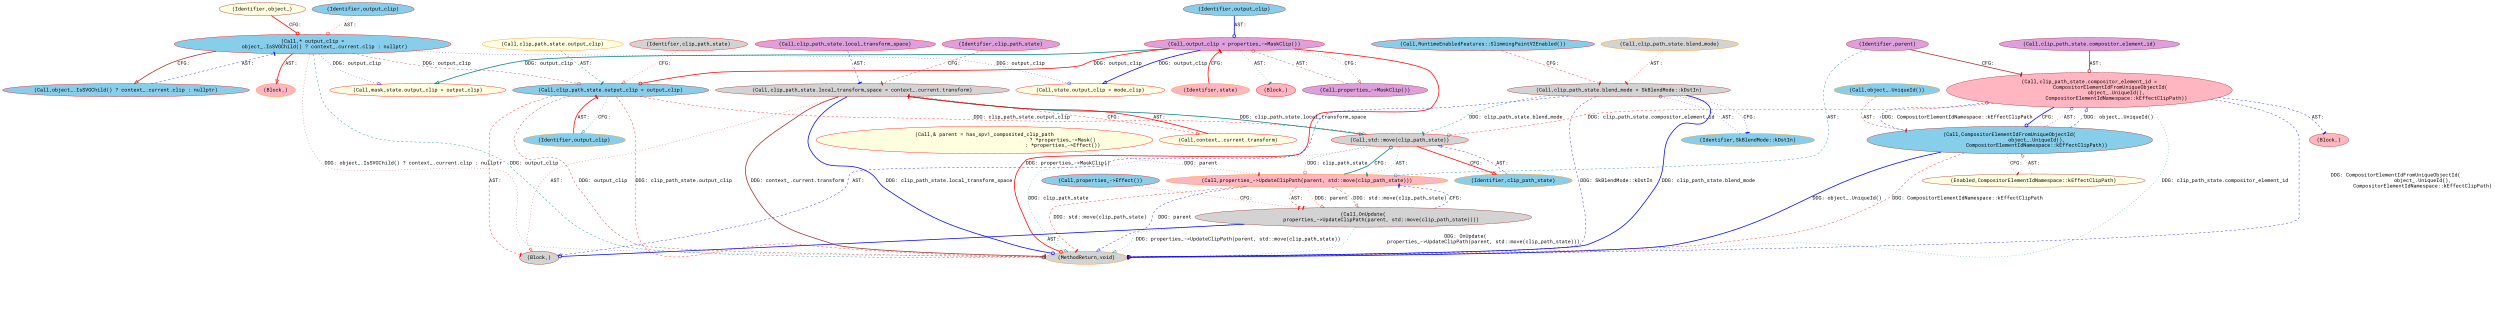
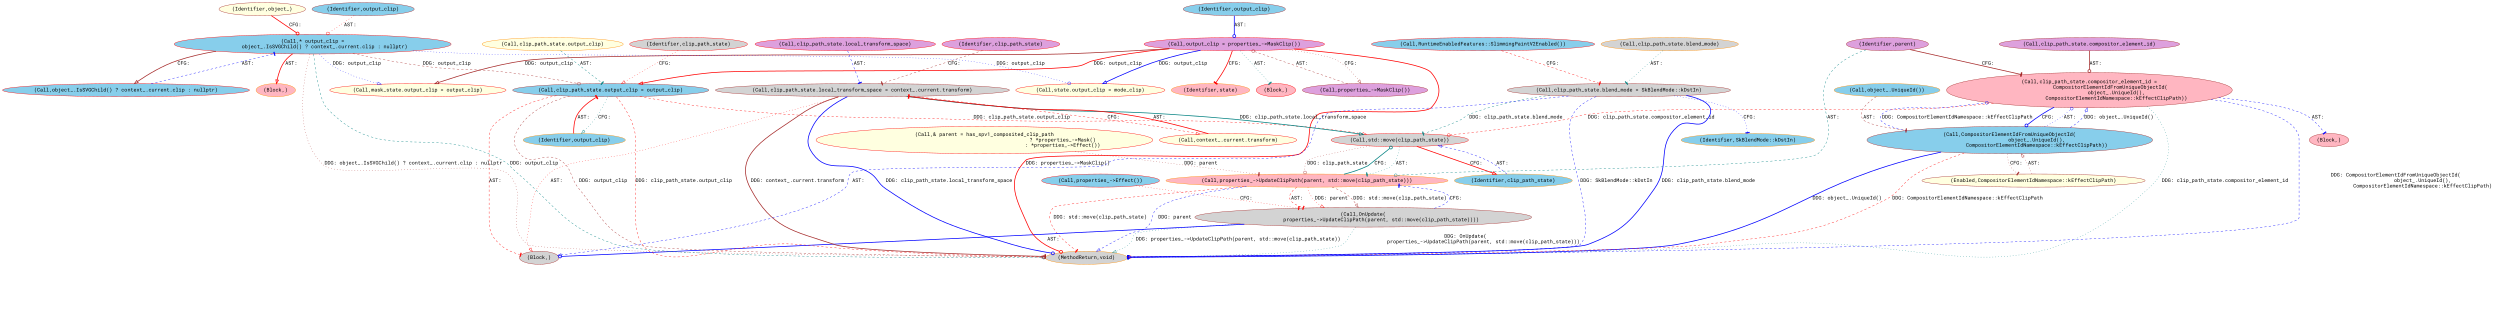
edge "(Call,output_clip = properties_->MaskClip())" -> "(Call,mask_state.output_clip = output_clip)": color teal -> brown
edge "(Identifier,state)" -> "(Call,output_clip = properties_->MaskClip())": reversed
edge "(Call,clip_path_state.blend_mode)" -> "(Call,clip_path_state.blend_mode = SkBlendMode::kDstIn)": color red -> teal
edge "(Call,output_clip = properties_->MaskClip())" -> "(Call,clip_path_state.output_clip = output_clip)": arrowhead odot -> onormal
edge "(Identifier,SkBlendMode::kDstIn)" -> "(Call,clip_path_state.blend_mode = SkBlendMode::kDstIn)": removed, label "AST:"
edge "(Call,std::move(clip_path_state))" -> "(MethodReturn,void)": removed, label "DDG: clip_path_state"
